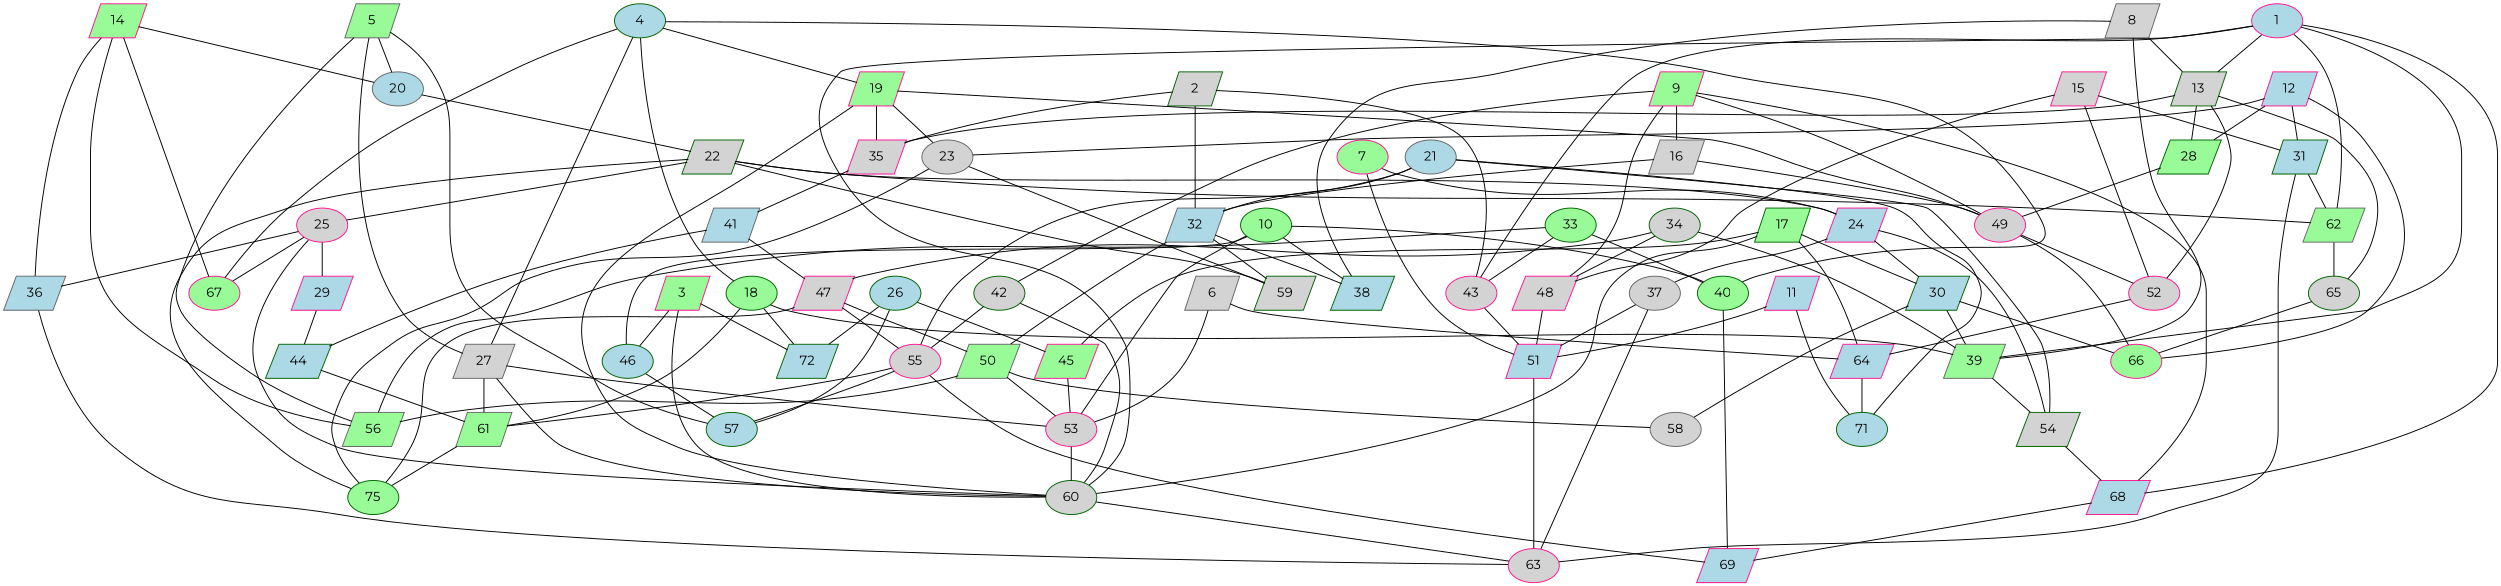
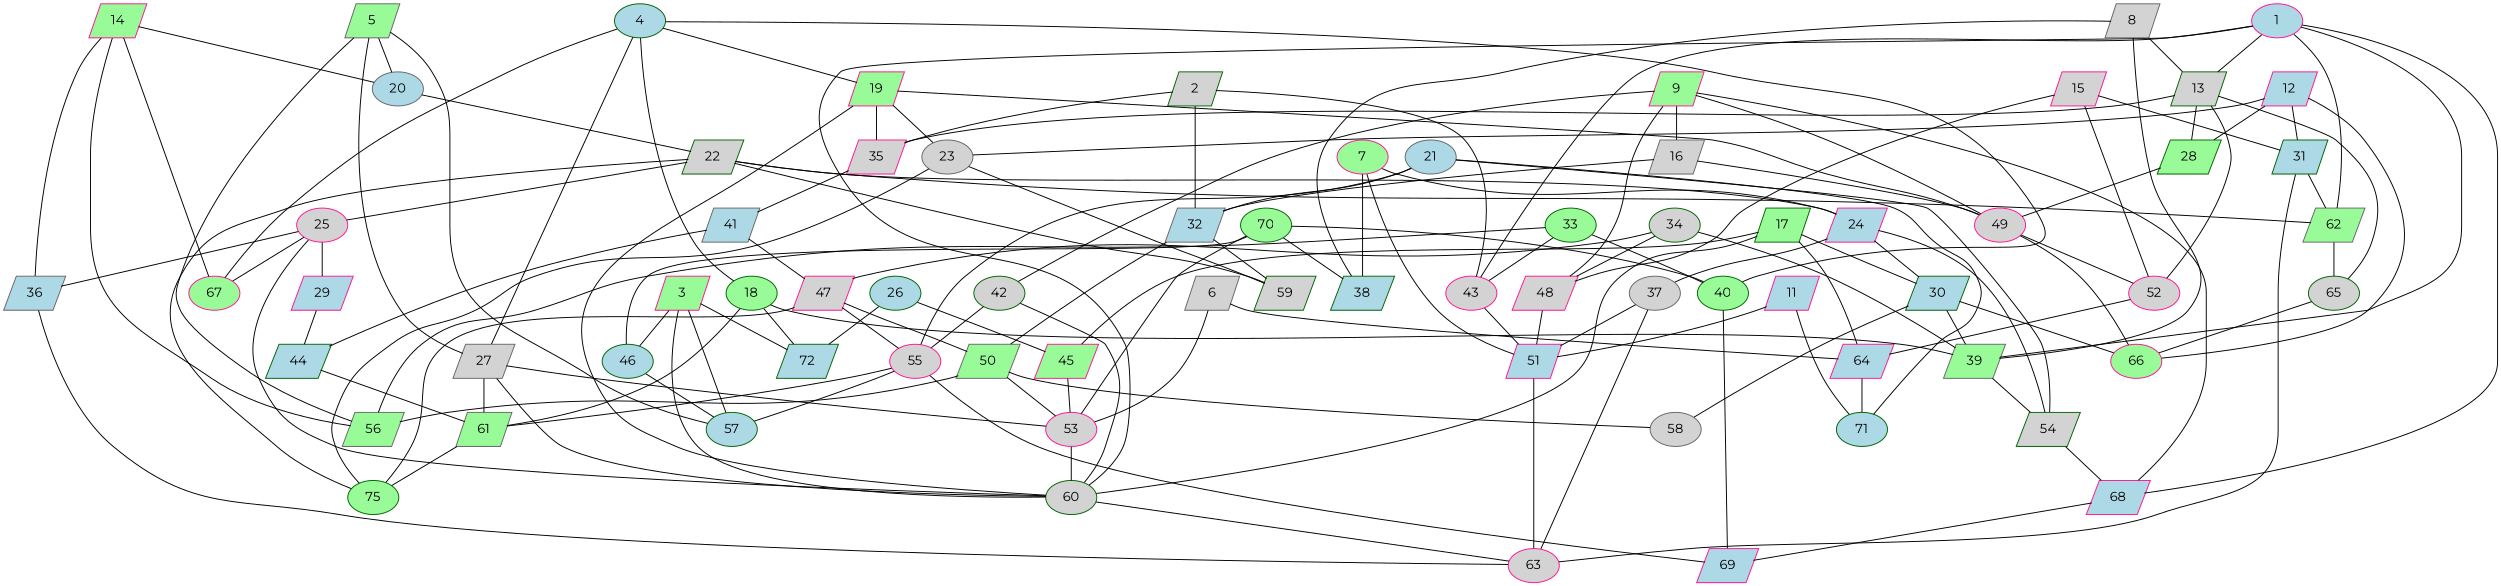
node "10": label "10" -> "70"
edge "32" -- "38": now "7" -- "38"
edge "26" -- "57": now "3" -- "57"
